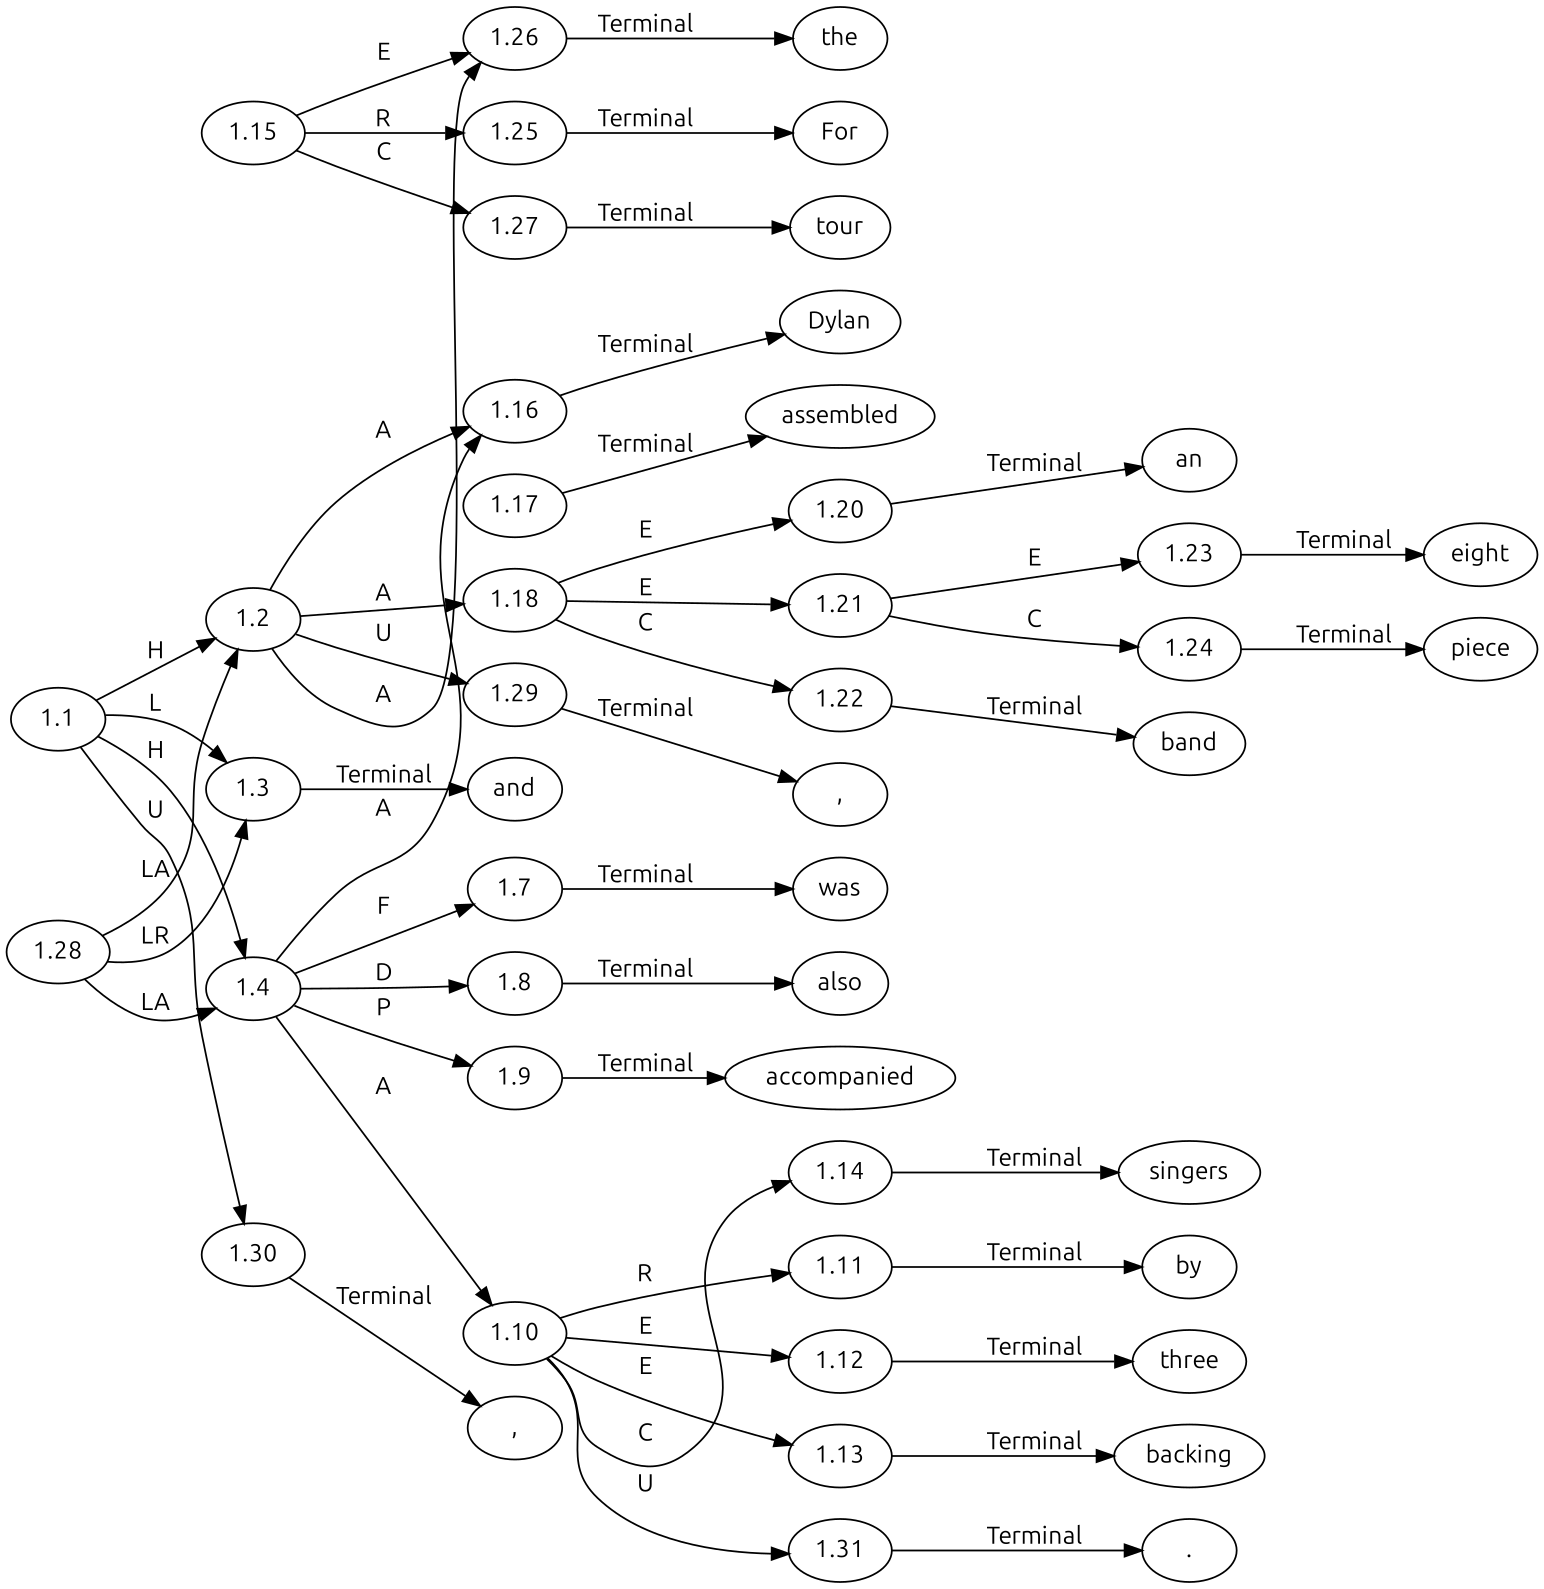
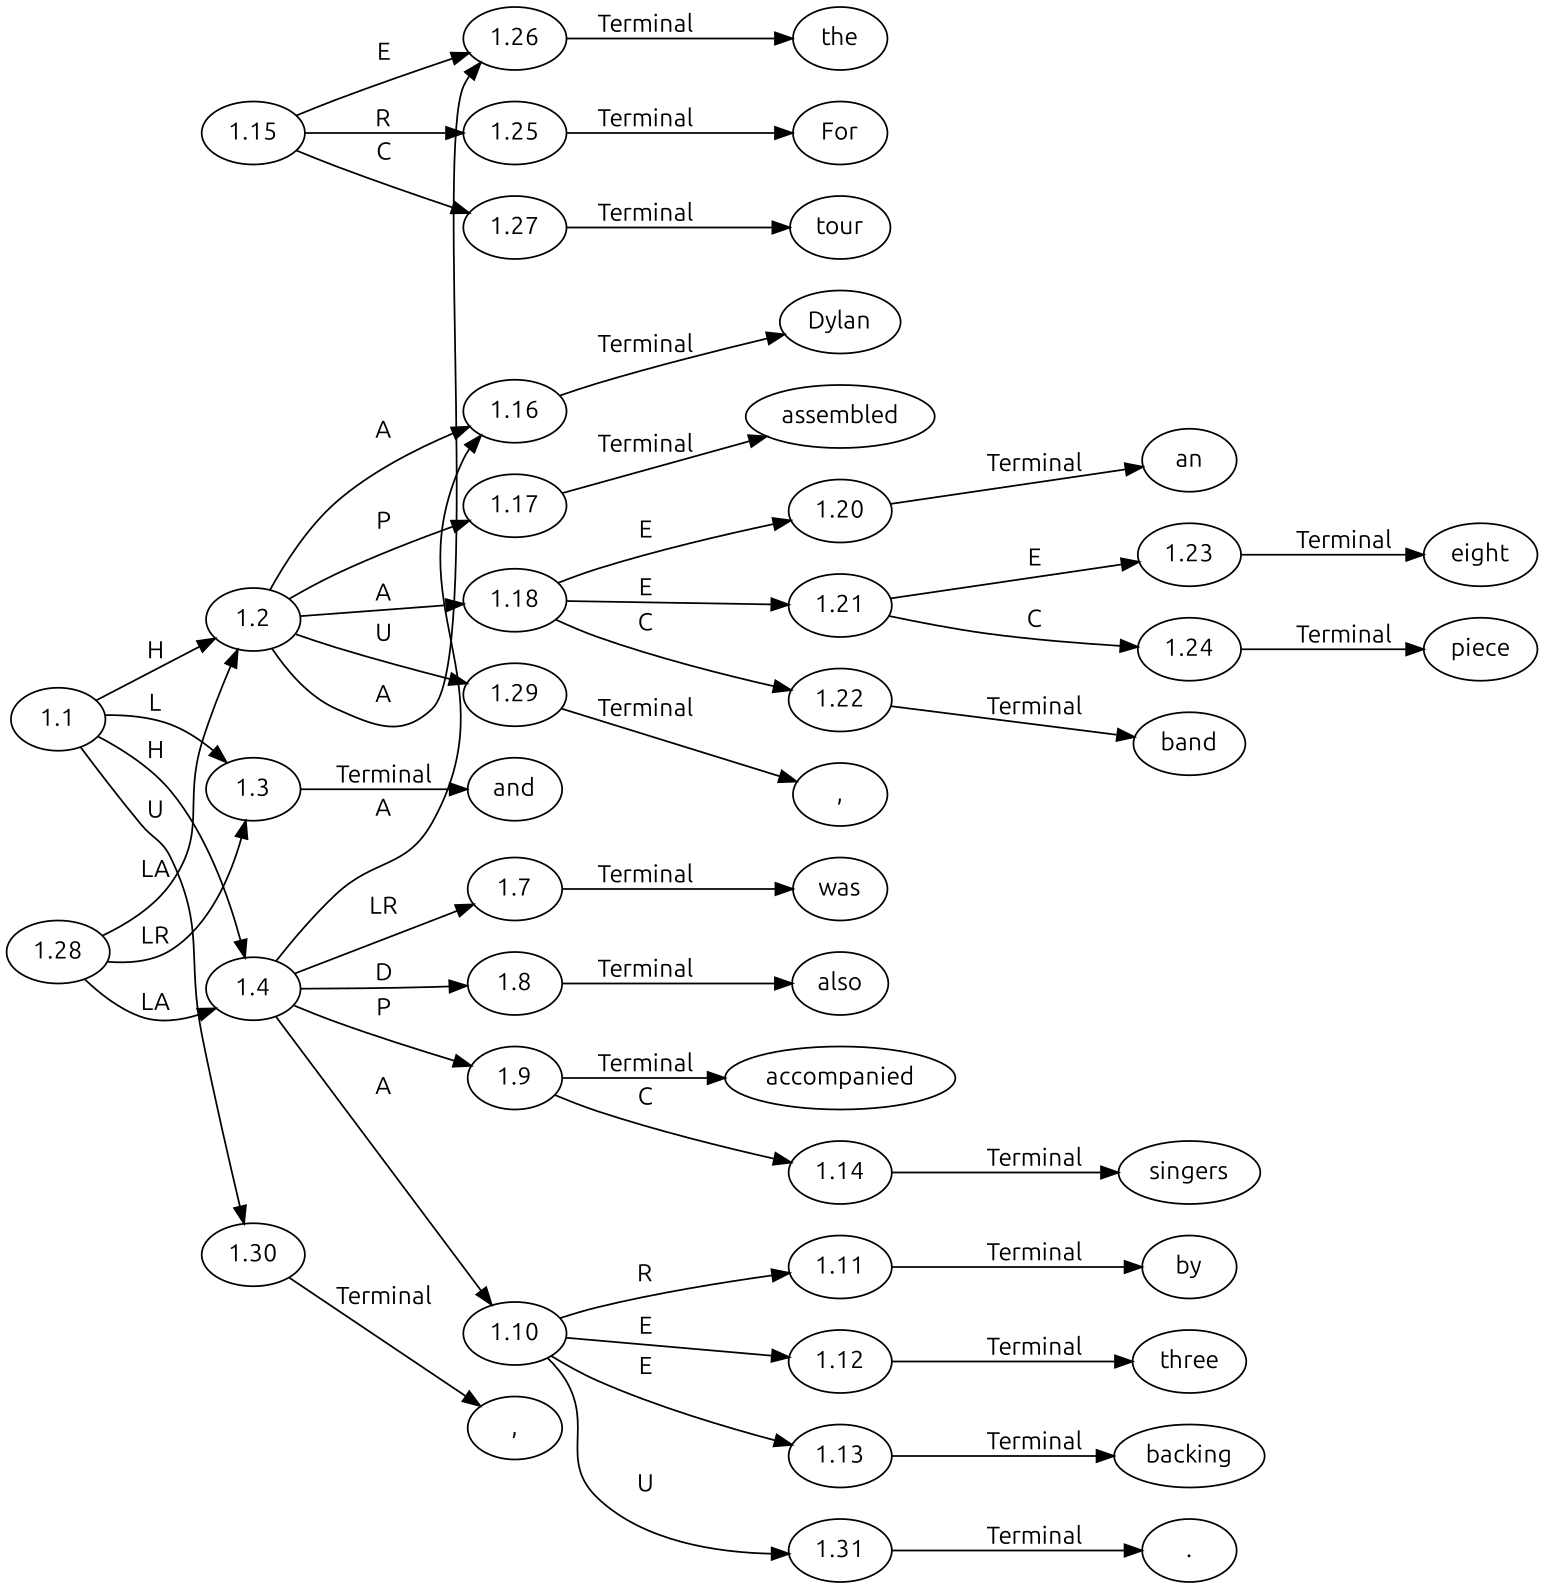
edge "1.2" -> "1.17": added, label "P"
edge "1.4" -> "1.7": label "F" -> "LR"
edge "1.10" -> "1.14": now "1.9" -> "1.14"
